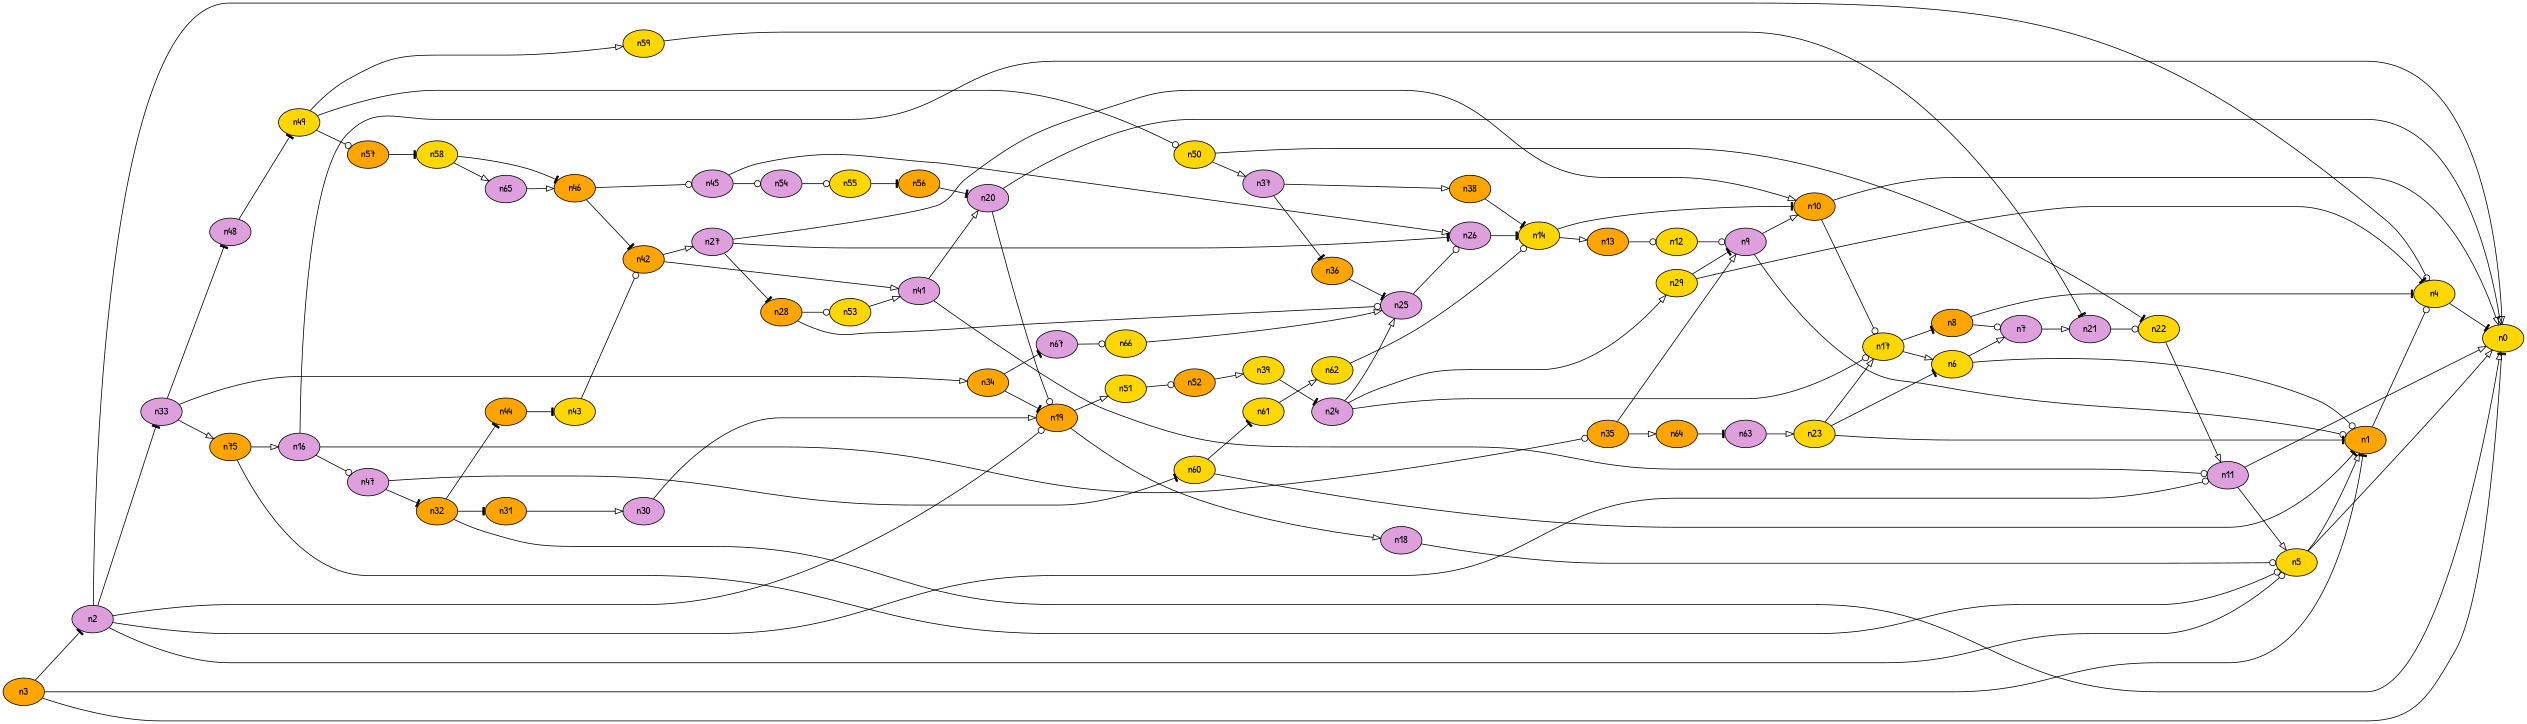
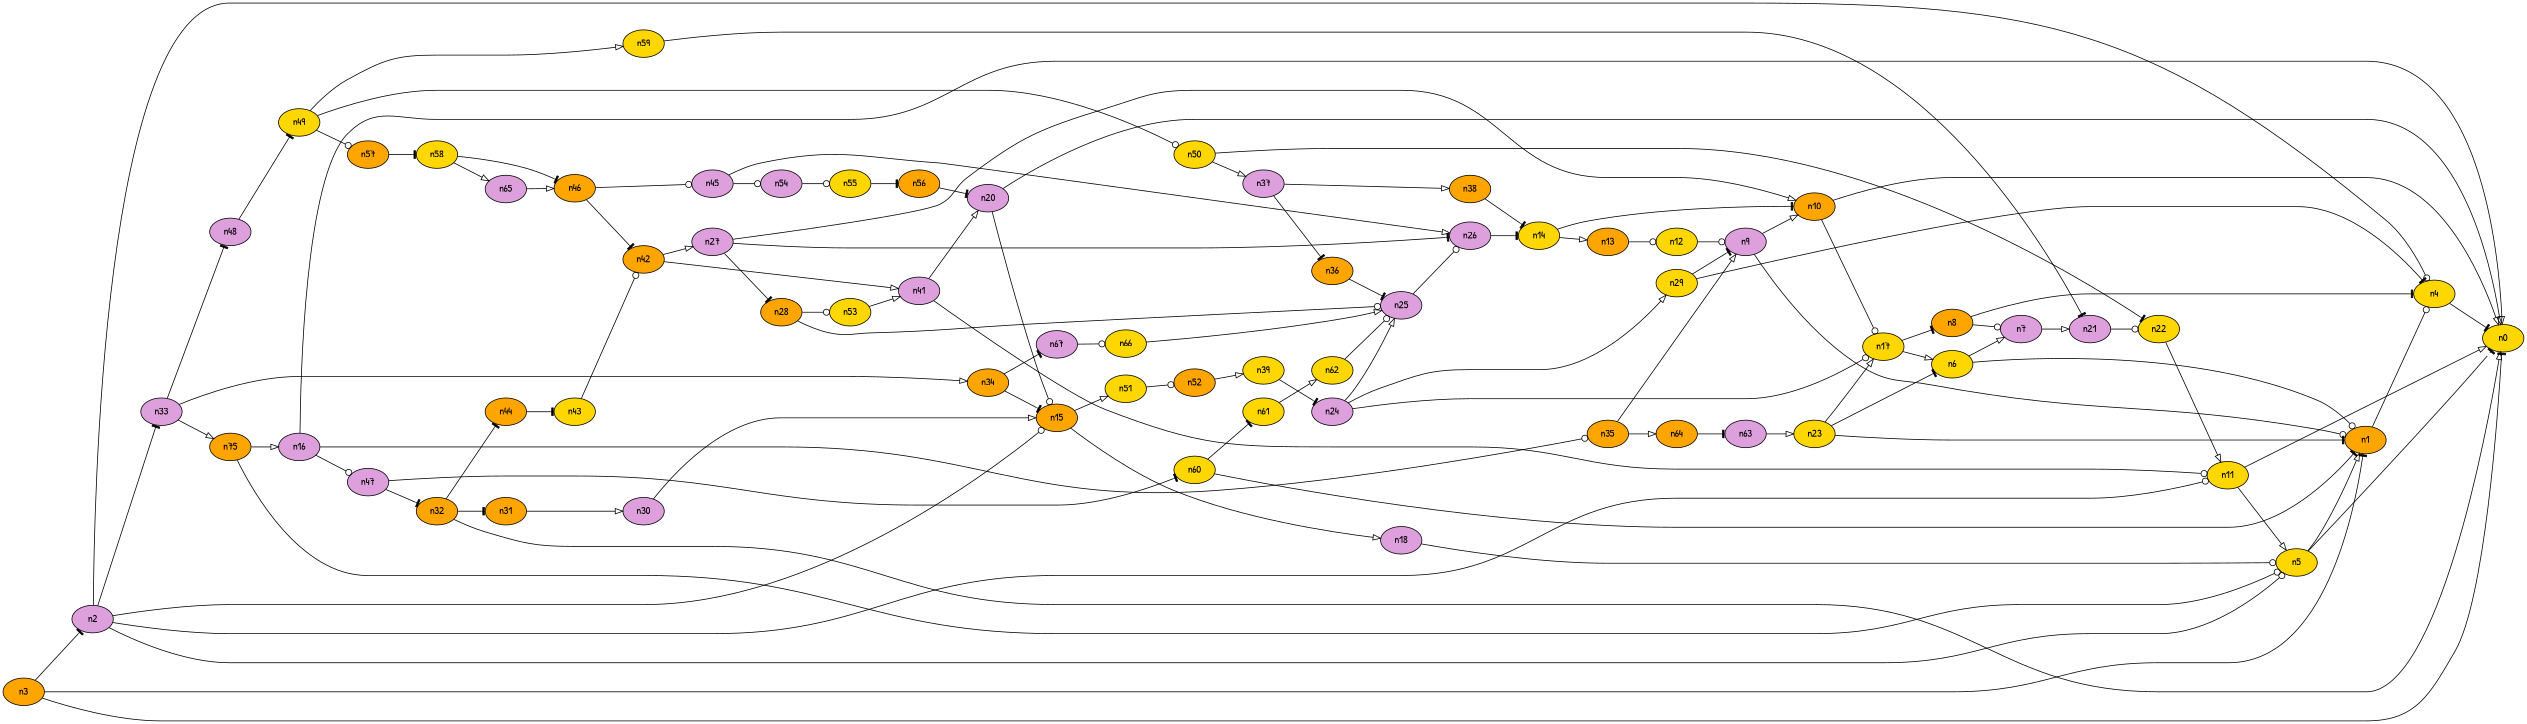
edge "n62" -> "n14": now "n62" -> "n25"
node "n19": label "n19" -> "n15"
edge "n5" -> "n0": arrowhead onormal -> tee
node "n11": fillcolor plum -> gold
